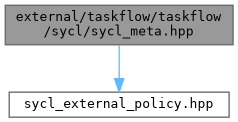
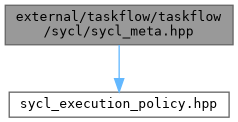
node "sycl_external_policy.hpp": label "sycl_external_policy.hpp" -> "sycl_execution_policy.hpp"
